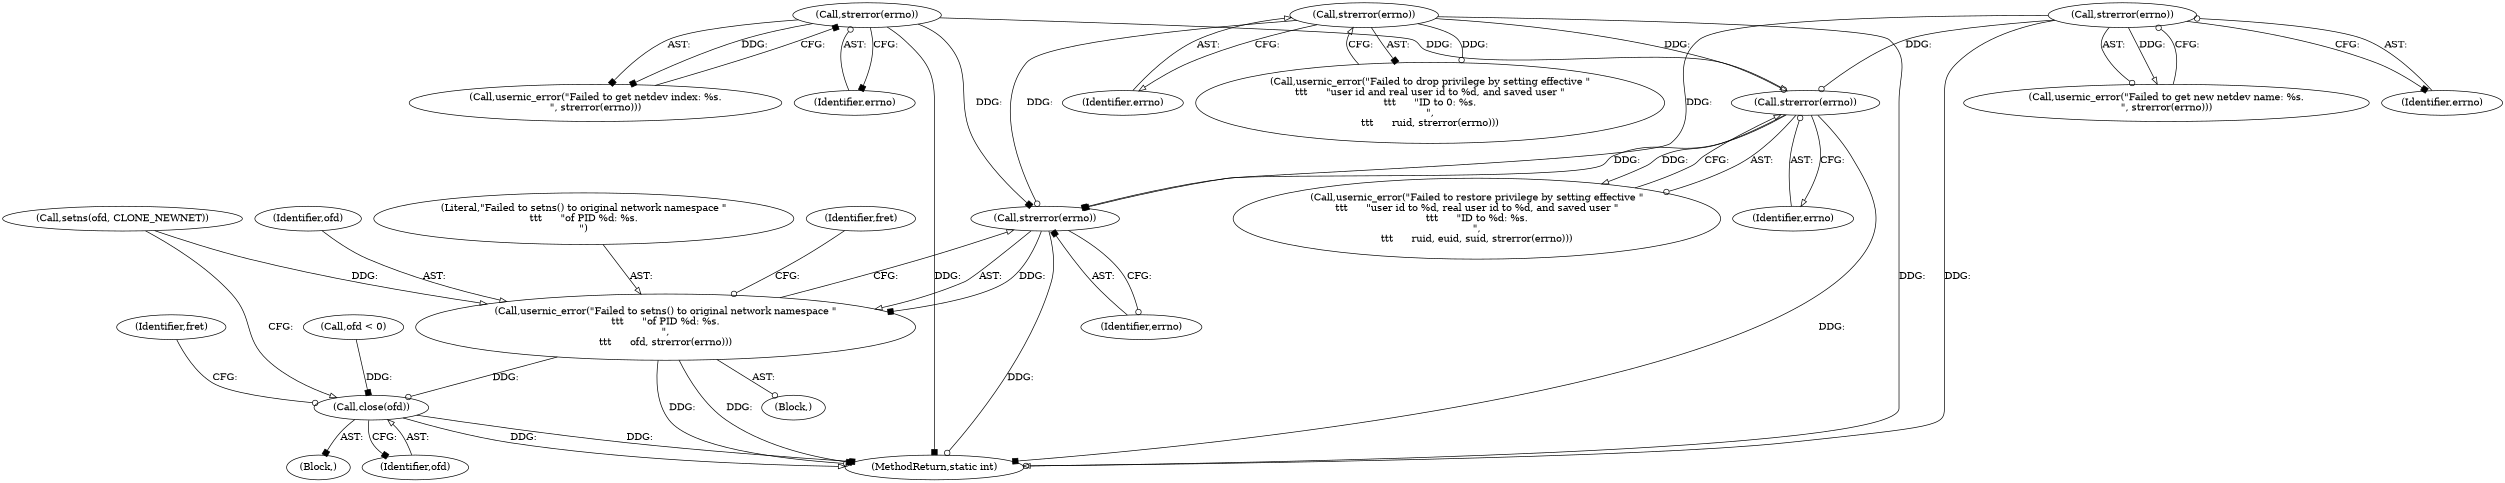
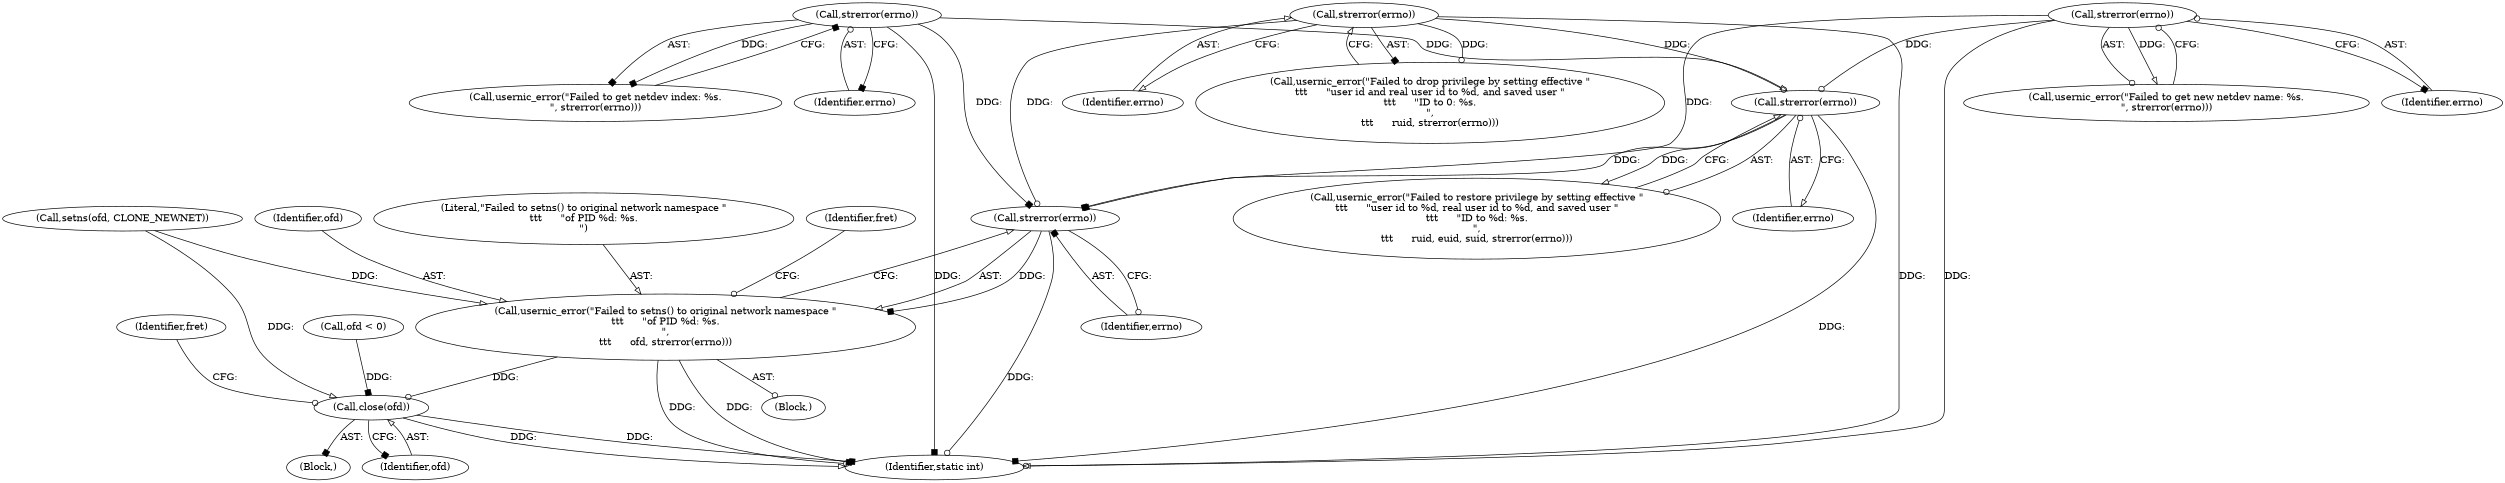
edge "(Call,setns(ofd, CLONE_NEWNET))" -> "(Call,close(ofd))": label "CFG: " -> "DDG: "
node "(MethodReturn,static int)": label "(MethodReturn,static int)" -> "(Identifier,static int)"
